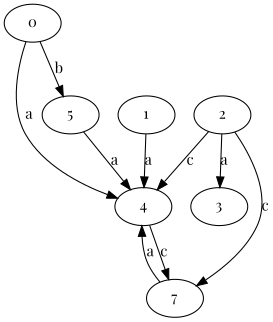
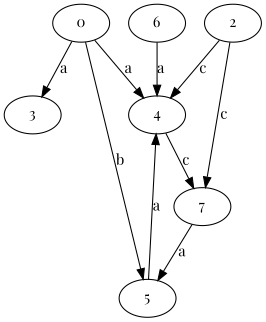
node "1": label "1" -> "6"
edge "2" -> "3": now "0" -> "3"
edge "7" -> "4": now "7" -> "5"
